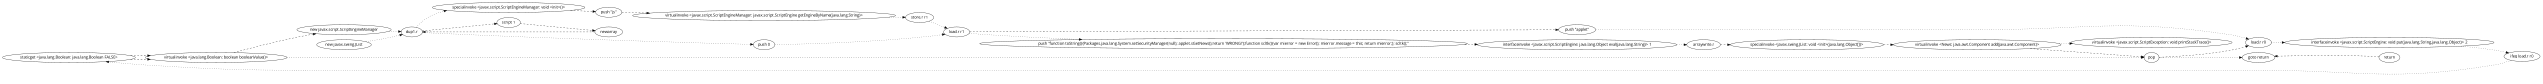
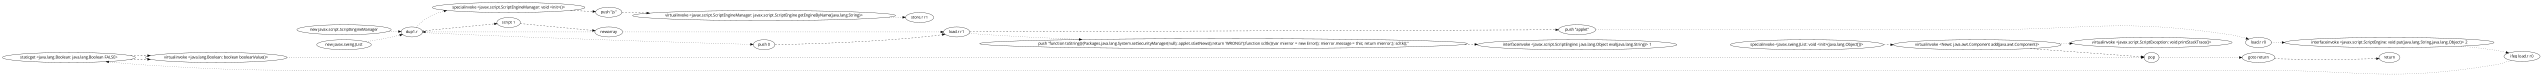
edge "store.r r1" -> "load.r r1": now "newarray" -> "load.r r1"
edge "newarray" -> "dup1.r": style dashed -> dotted
edge "push 0" -> "load.r r1": style dotted -> dashed
edge "virtualinvoke <java.lang.Boolean: boolean booleanValue()>" -> "new javax.script.ScriptEngineManager": removed
node "arraywrite.r": removed
edge "pop" -> "load.r r0": removed
edge "return" -> "goto return": reversed
